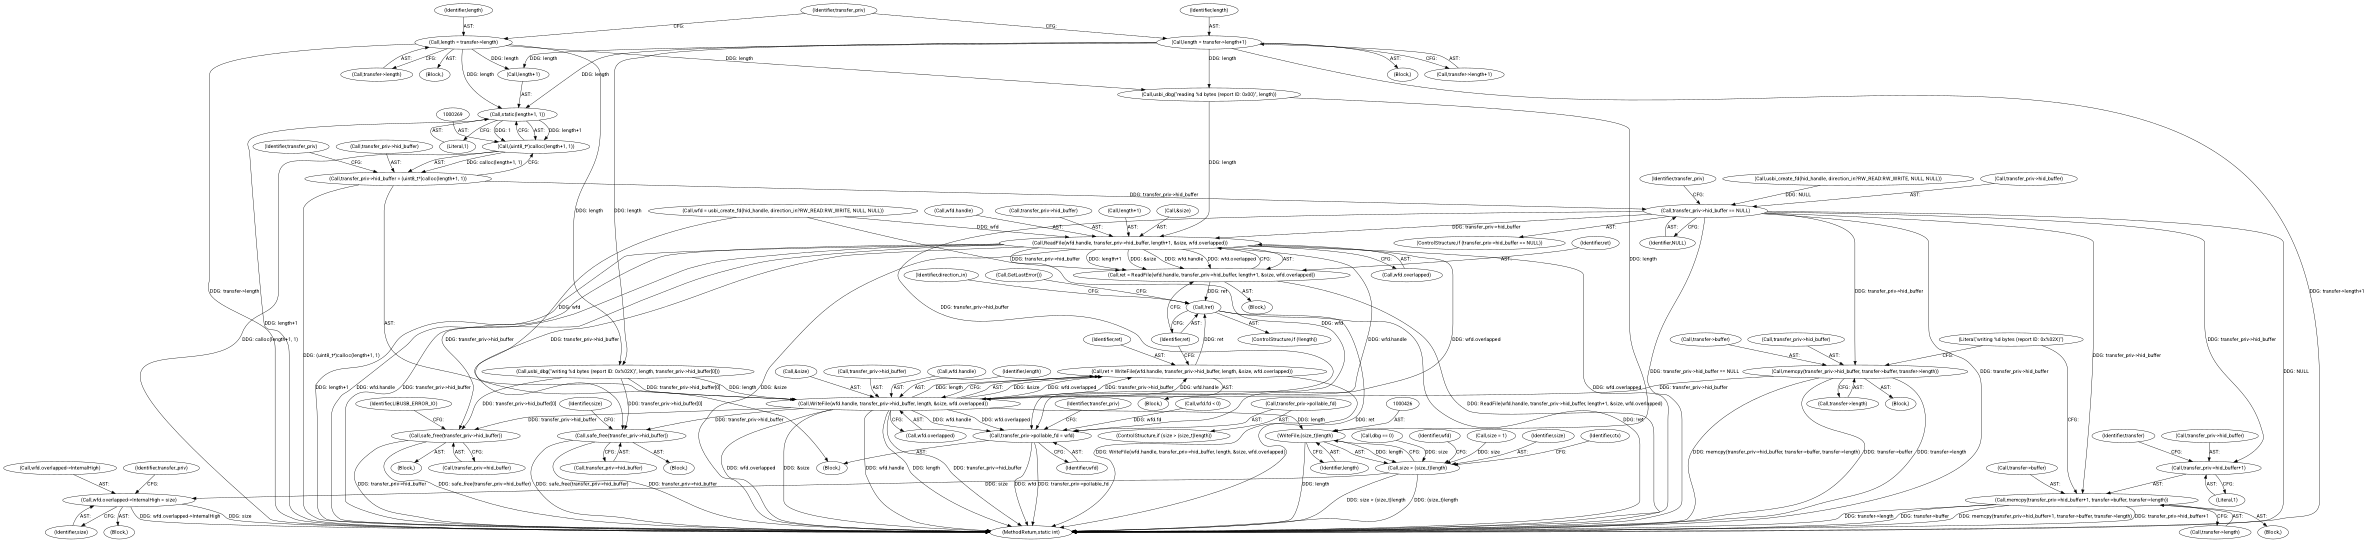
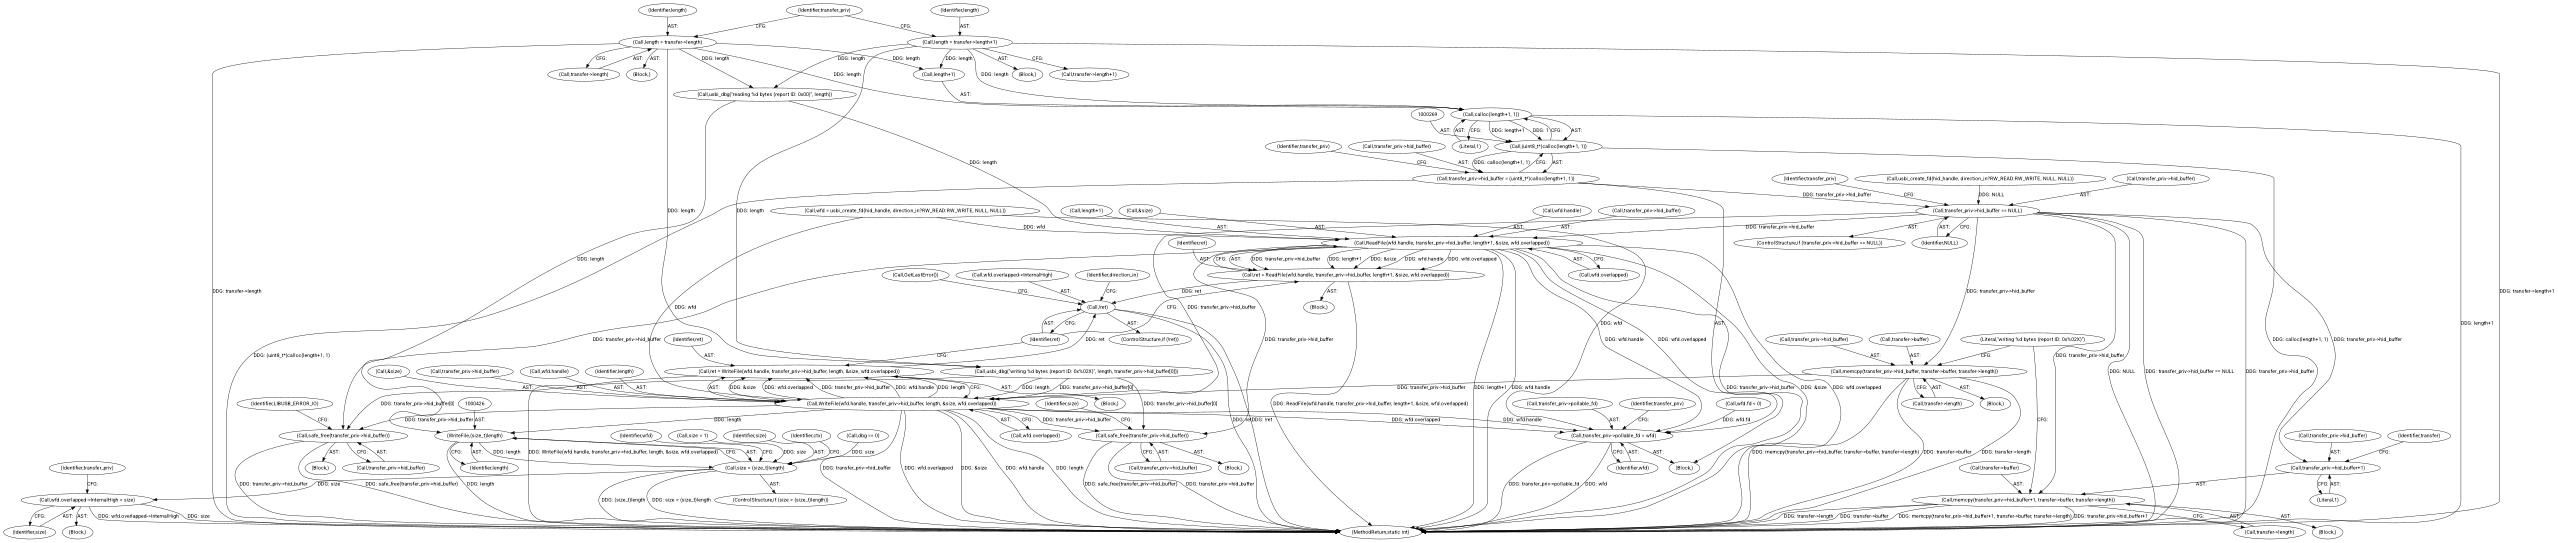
edge "(Call,transfer->length+1)" -> "(Call,length = transfer->length+1)": removed, label "AST:"
node "(Call,static(length+1, 1))": label "(Call,static(length+1, 1))" -> "(Call,calloc(length+1, 1))"
node "(ControlStructure,if (!length))": label "(ControlStructure,if (!length))" -> "(ControlStructure,if (!ret))"
edge "(Call,transfer_priv->pollable_fd)" -> "(ControlStructure,if (size > (size_t)length))": now "(Call,size > (size_t)length)" -> "(ControlStructure,if (size > (size_t)length))"
edge "(Call,wfd.overlapped->InternalHigh)" -> "(Call,wfd.overlapped->InternalHigh = size)": now "(Call,wfd.overlapped->InternalHigh)" -> "(Call,!ret)"
